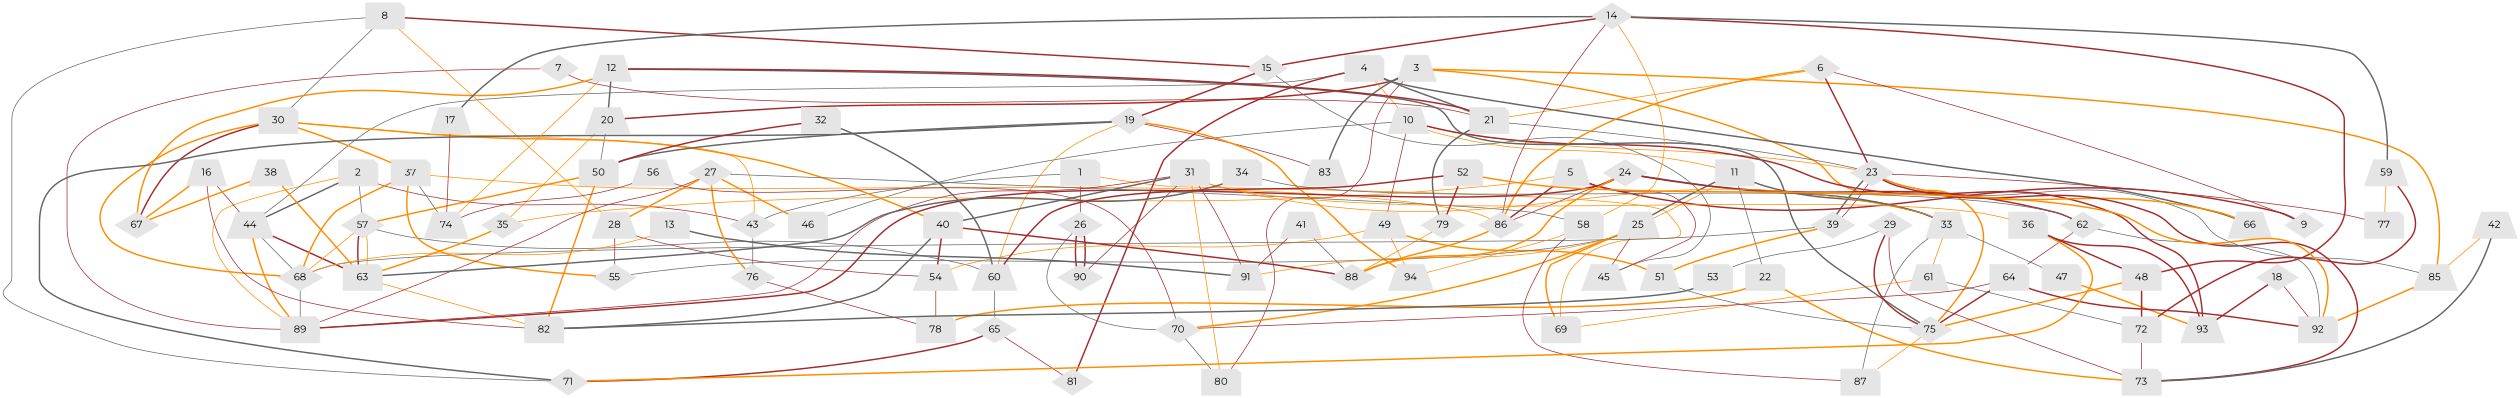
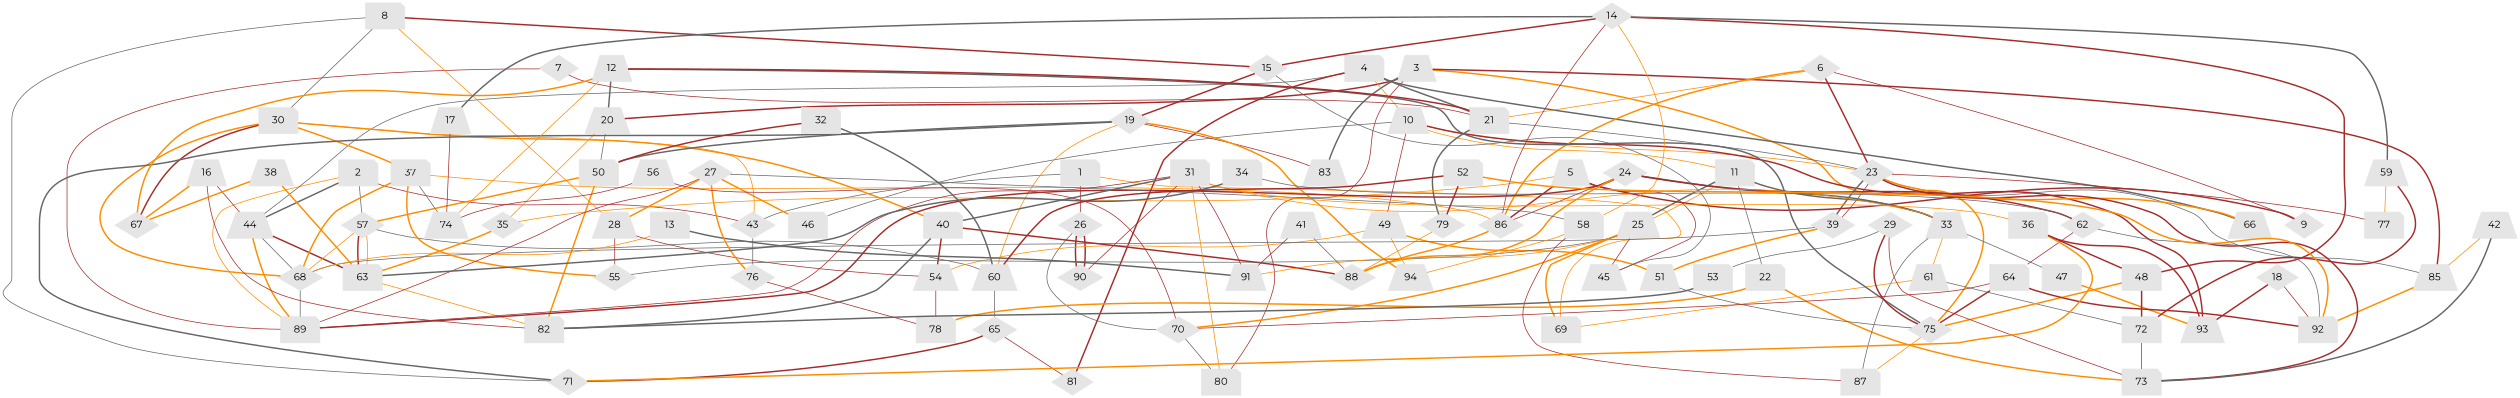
edge "3" -- "85": color darkorange -> brown
